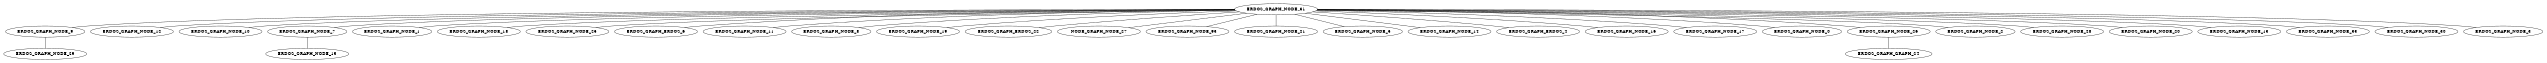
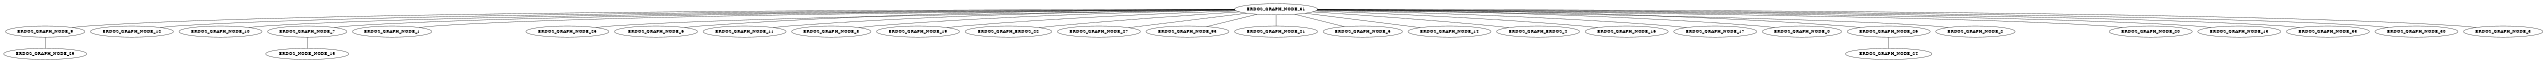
node "ERDOS_GRAPH_NODE_18": removed
node "ERDOS_GRAPH_ERDOS_6": label "ERDOS_GRAPH_ERDOS_6" -> "ERDOS_GRAPH_NODE_6"
node "NODE_GRAPH_NODE_27": label "NODE_GRAPH_NODE_27" -> "ERDOS_GRAPH_NODE_27"
node "ERDOS_GRAPH_NODE_28": removed
node "ERDOS_GRAPH_NODE_15": label "ERDOS_GRAPH_NODE_15" -> "ERDOS_NODE_NODE_15"
node "ERDOS_GRAPH_GRAPH_24": label "ERDOS_GRAPH_GRAPH_24" -> "ERDOS_GRAPH_NODE_24"
